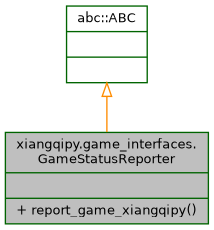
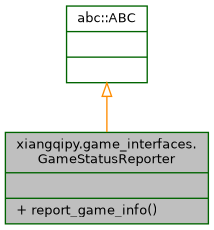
node "xiangqipy.game_interfaces.": text "+ report_game_xiangqipy()" -> "+ report_game_info()"
